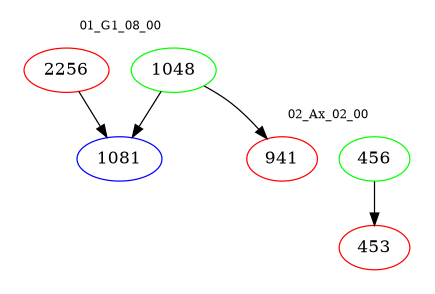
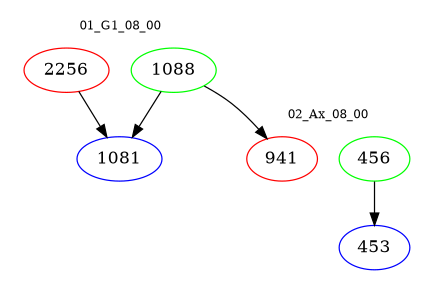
node "1048": label "1048" -> "1088"
cluster "02_Ax_02_00": label "02_Ax_02_00" -> "02_Ax_08_00"
node "453": color red -> blue
